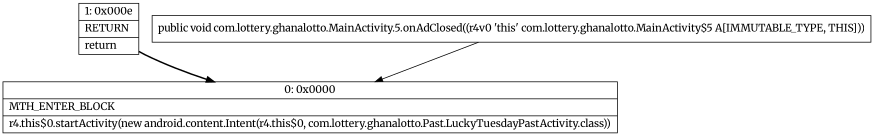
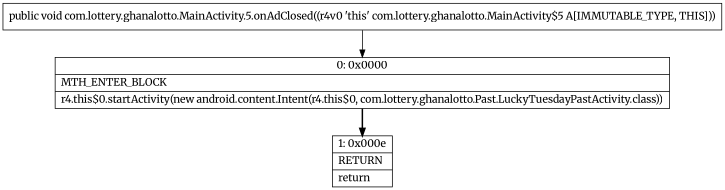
edge "1: 0x000e" -> "0: 0x0000": reversed
